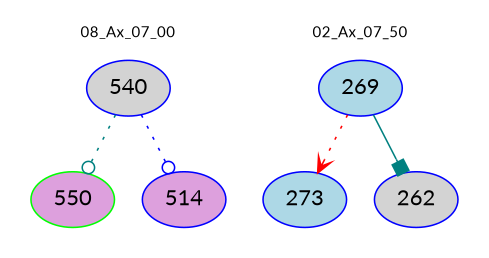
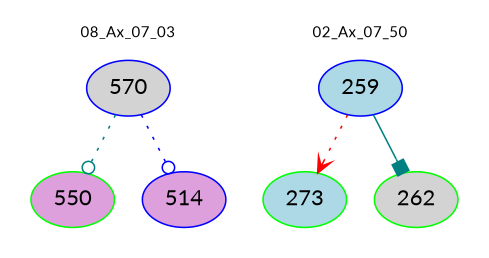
cluster "08_Ax_07_00": label "08_Ax_07_00" -> "08_Ax_07_03"
node "540": label "540" -> "570"
node "269": label "269" -> "259"
node "273": color blue -> green
node "262": color blue -> green
